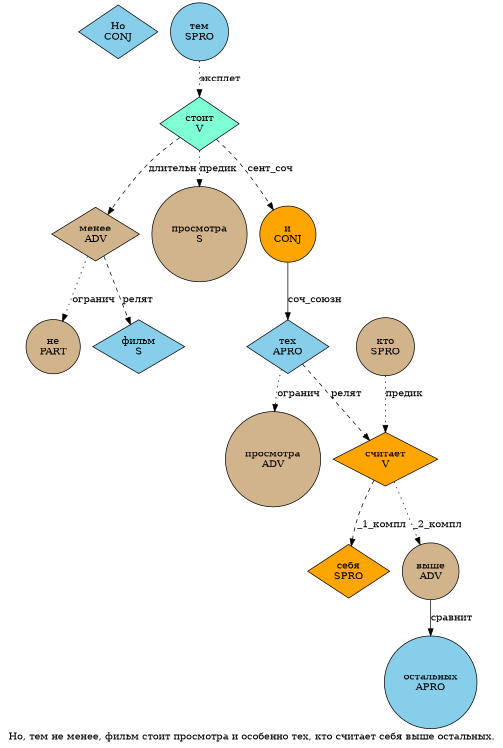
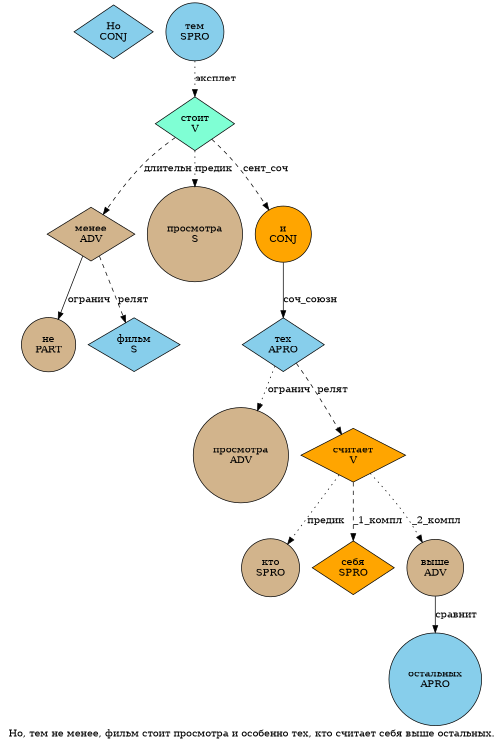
edge "менее ADV" -> "не PART": style dotted -> solid
edge "кто SPRO" -> "считает V": reversed
